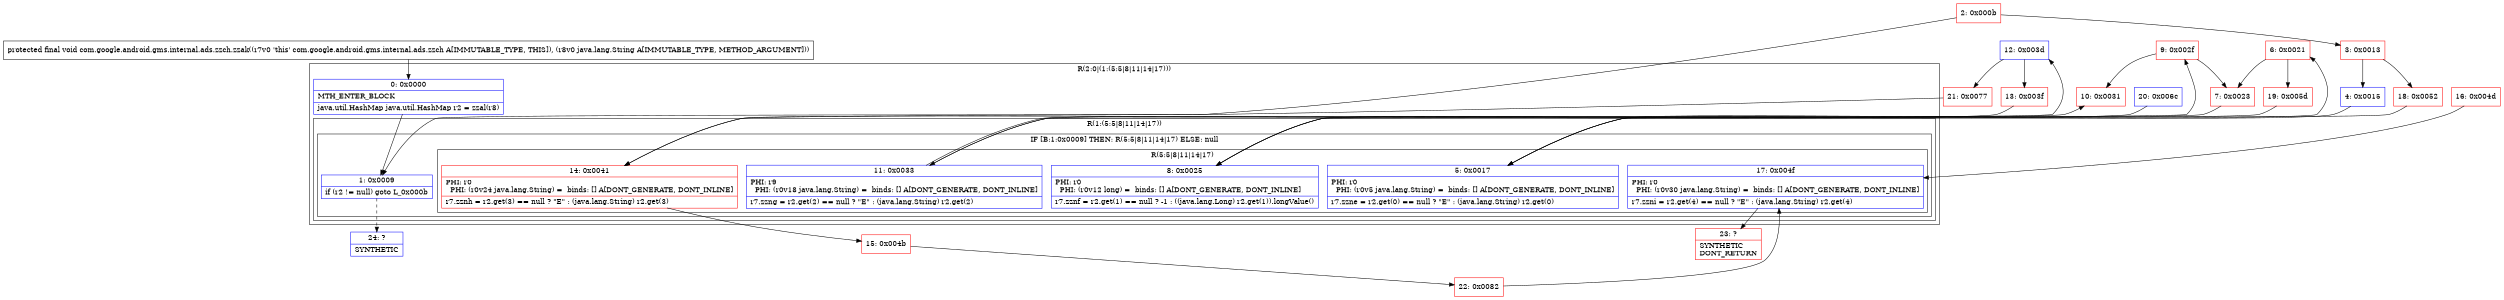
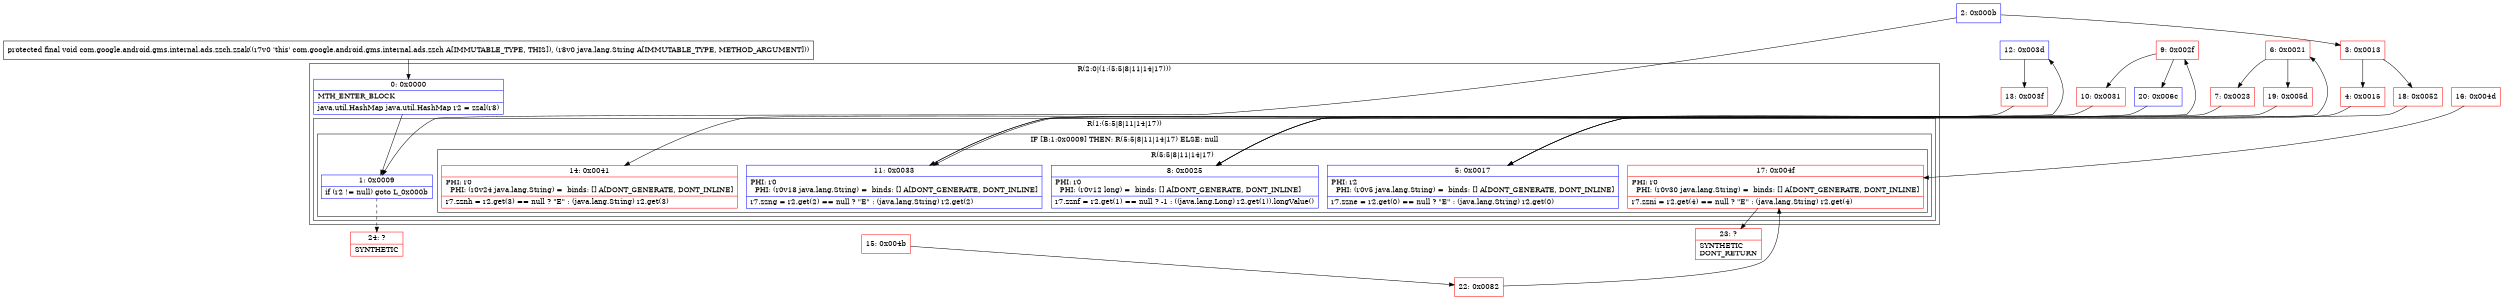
node "2: 0x000b": color red -> blue
edge "9: 0x002f" -> "7: 0x0023": now "9: 0x002f" -> "20: 0x006c"
node "21: 0x0077": removed
node "4: 0x0015": color blue -> red
edge "11: 0x0033" -> "10: 0x0031": reversed
node "11: 0x0033": text "PHI: r9" -> "PHI: r0"
node "5: 0x0017": text "PHI: r0" -> "PHI: r2"
node "17: 0x004f": color blue -> red
edge "14: 0x0041" -> "15: 0x004b": removed
node "24: ?": color blue -> red
